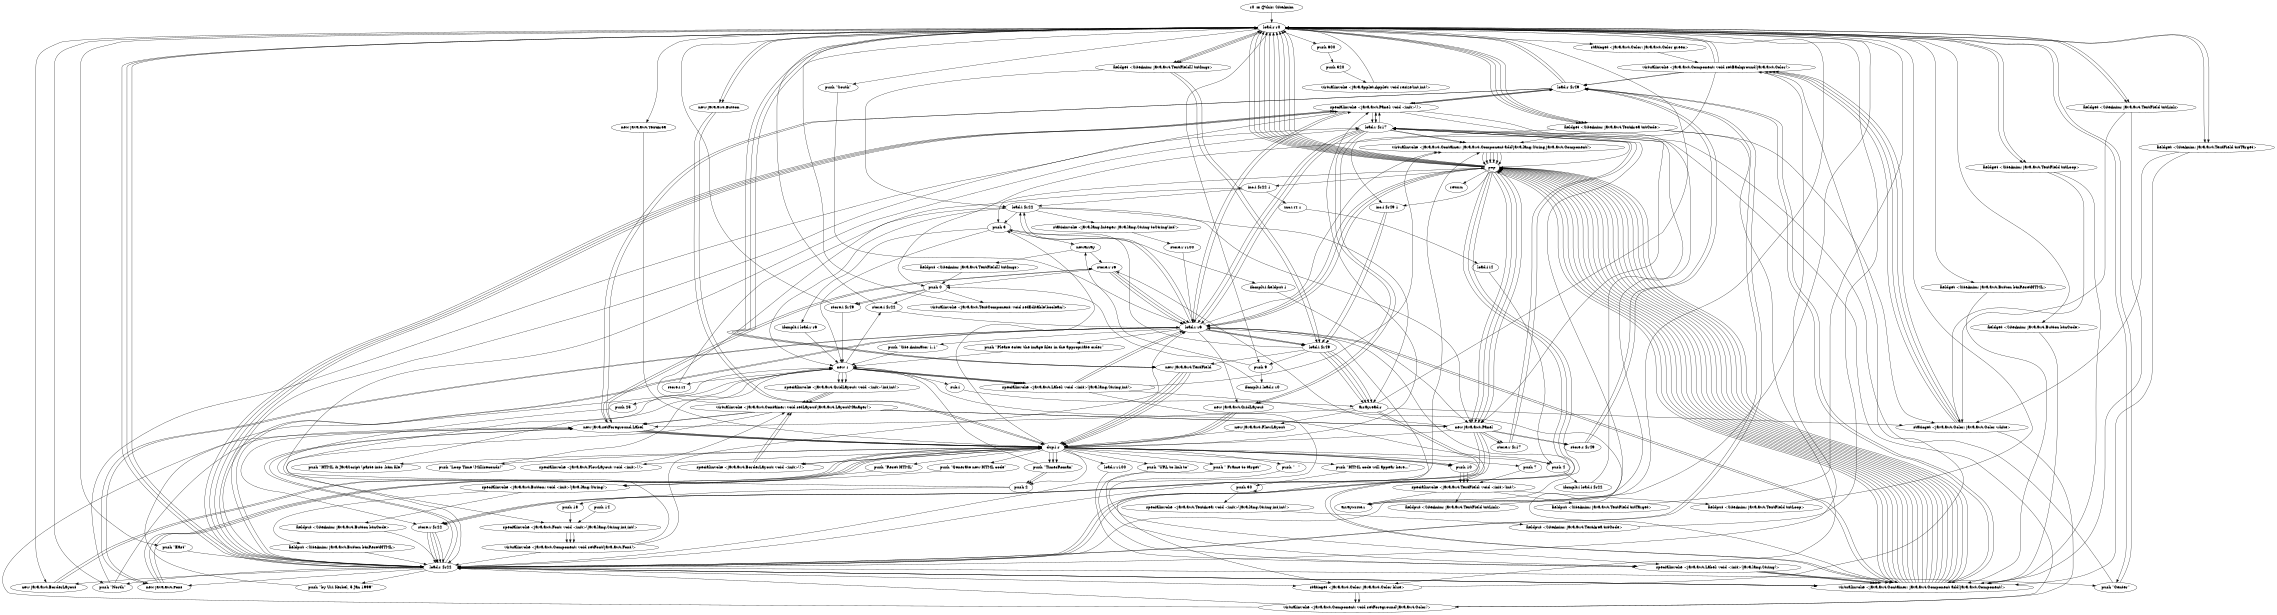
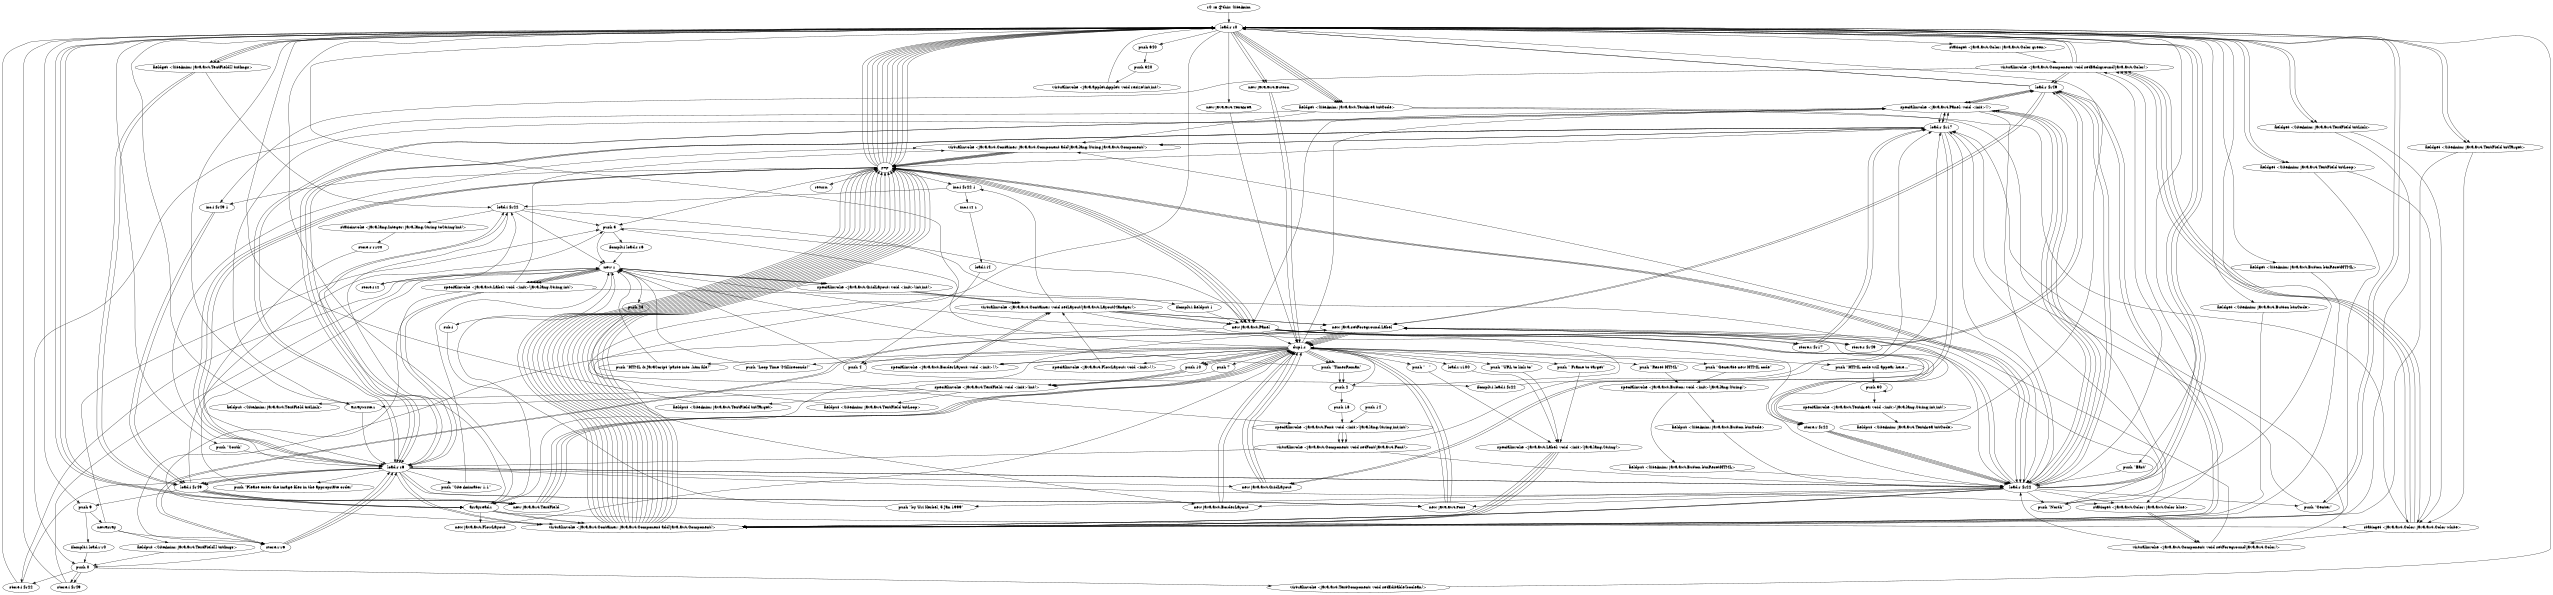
node "push 600": label "push 600" -> "push 640"
edge "push 3" -> "newarray": reversed
